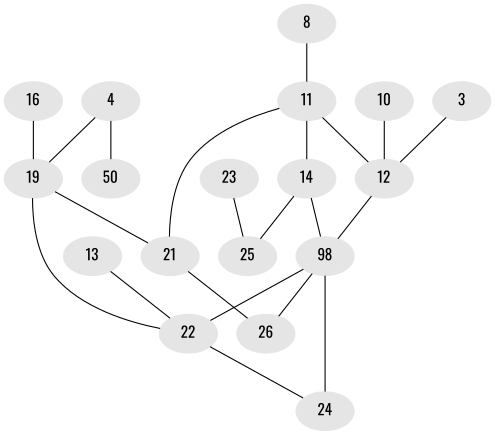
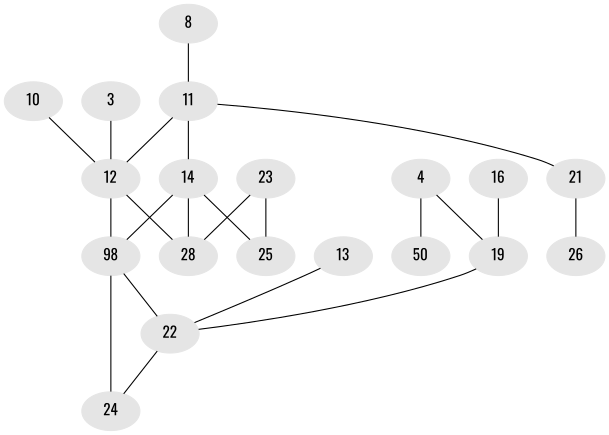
edge "19" -- "21": removed
node "28": added
edge "98" -- "26": removed
